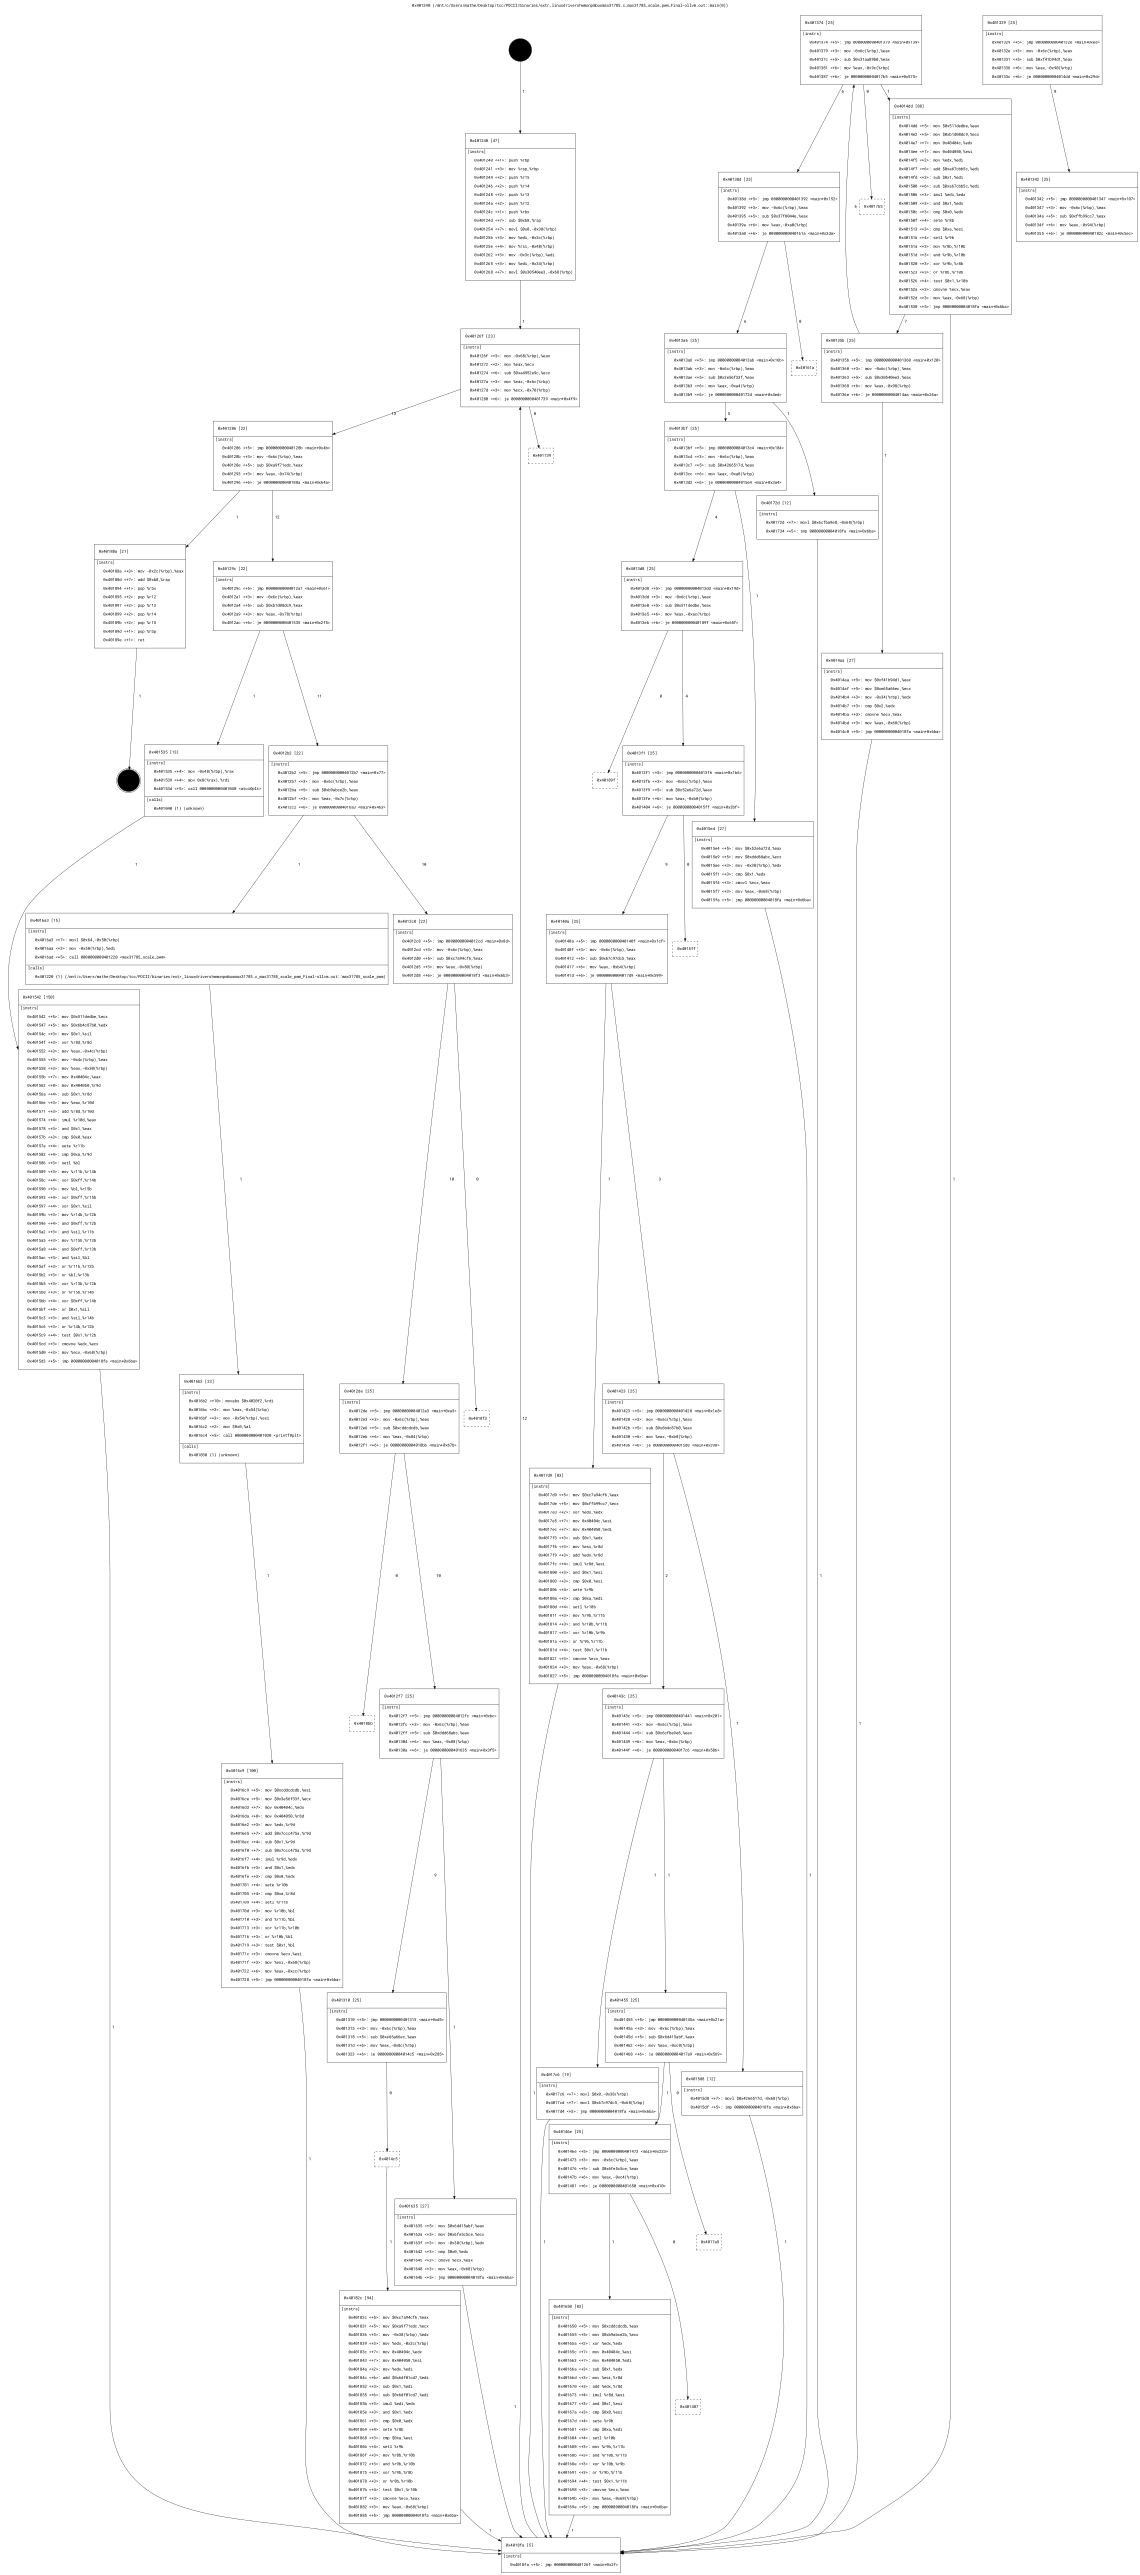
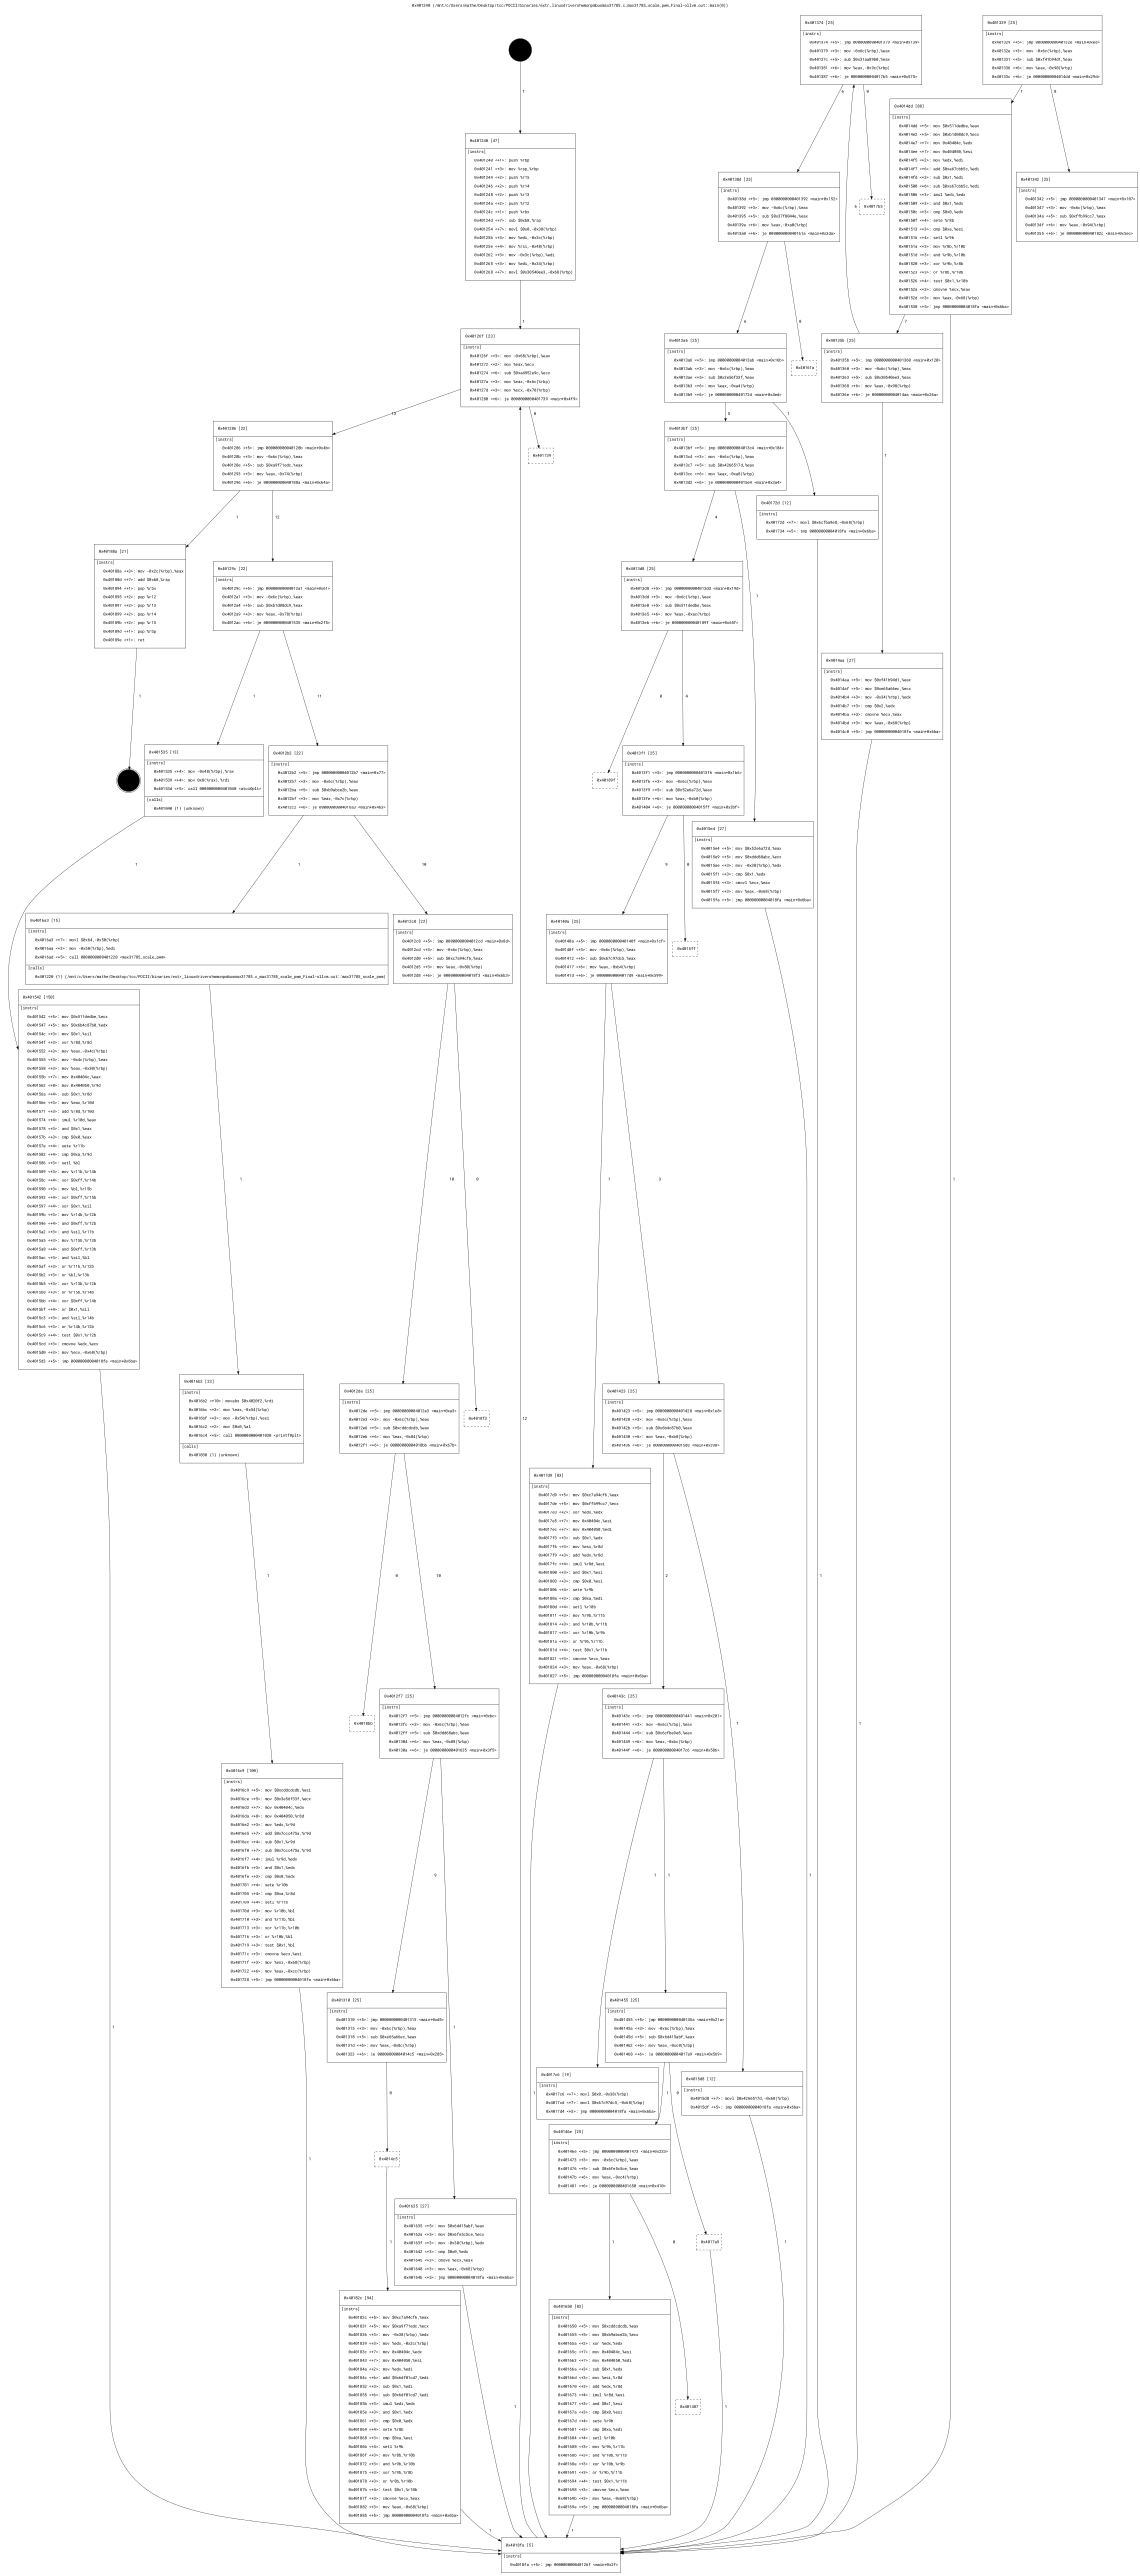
edge "0x401374 [25]" -> "0x4014dd [88]": now "0x401329 [25]" -> "0x4014dd [88]"
edge "0x4017c6 [19]" -> "0x4018fa [5]": now "0x4017a9" -> "0x4018fa [5]"
